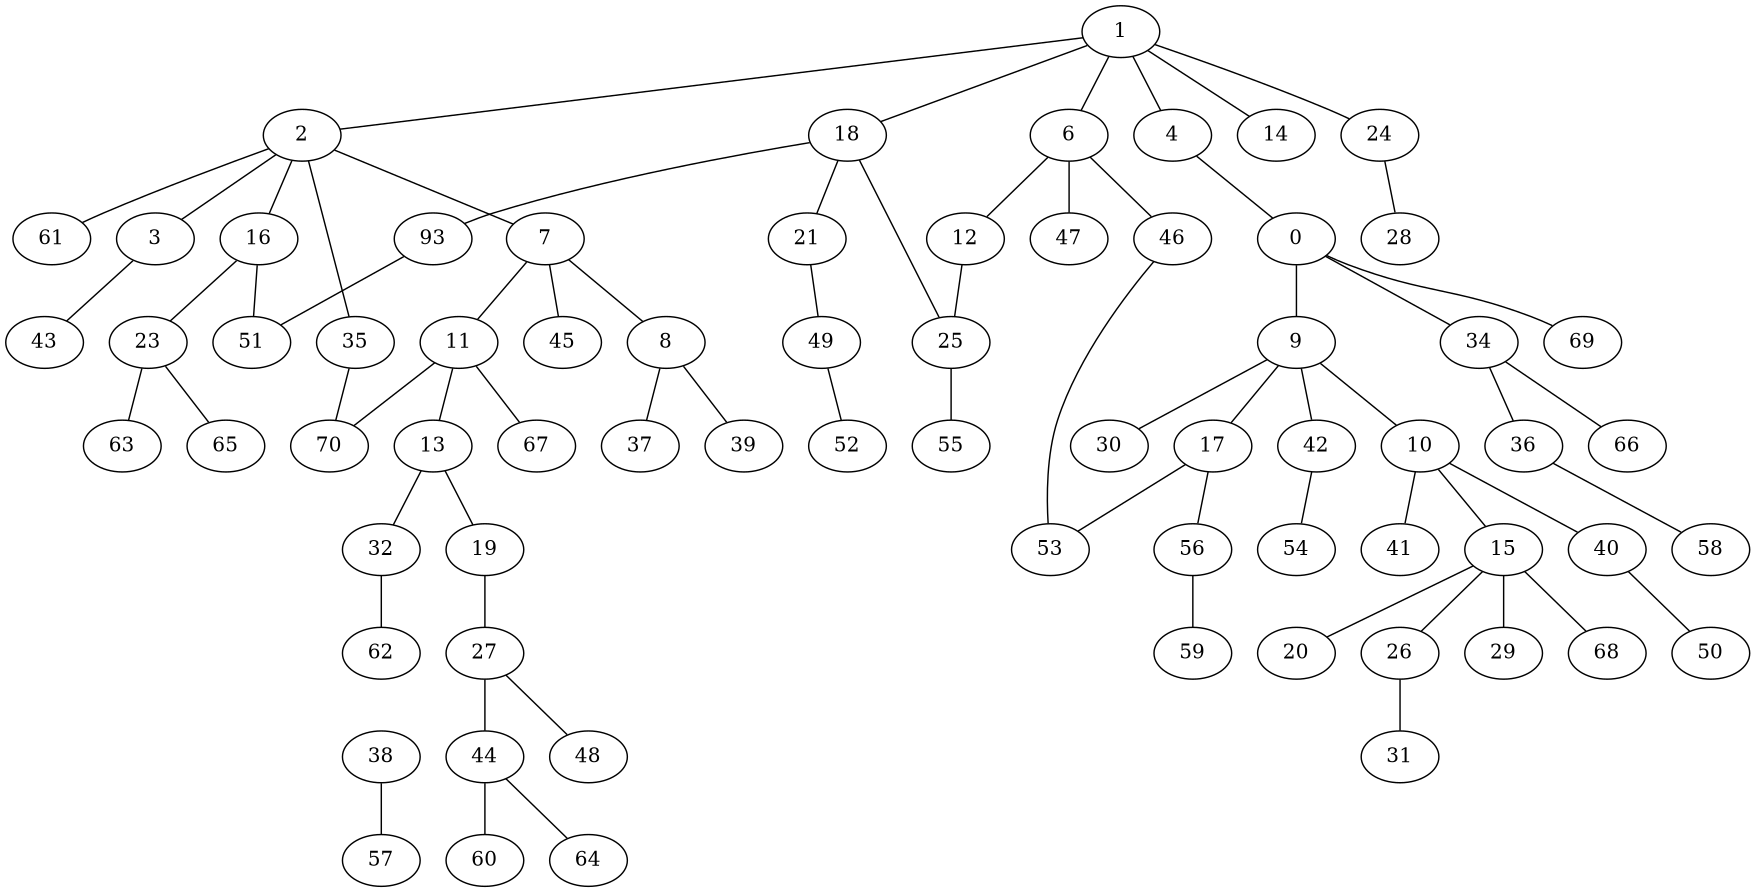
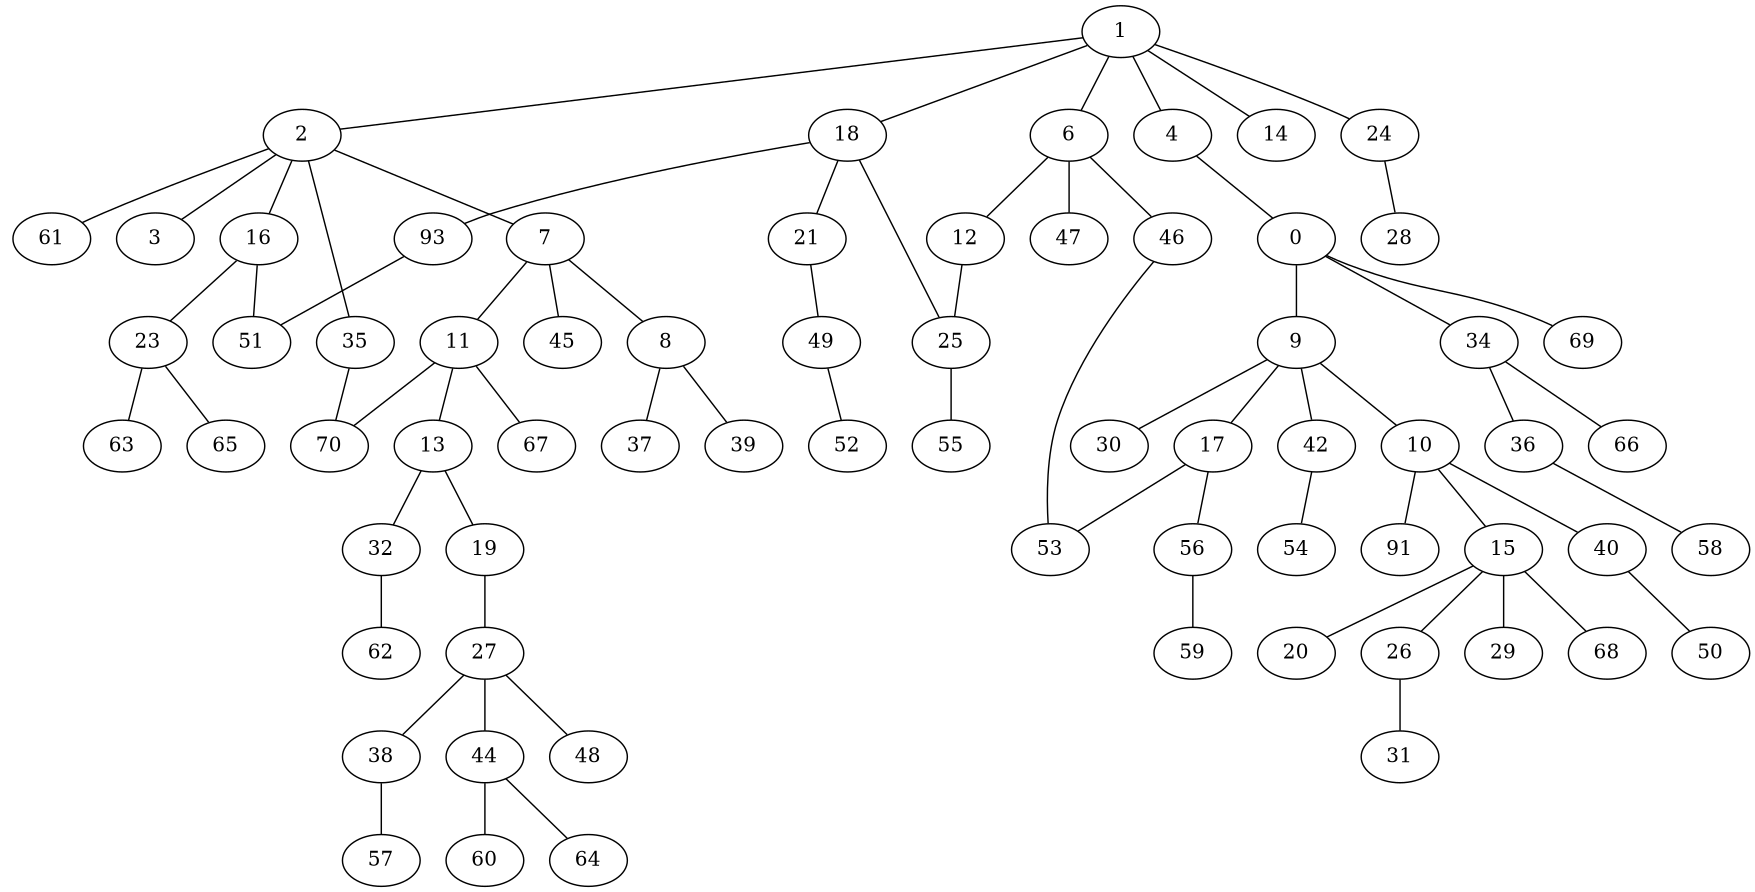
node "43": removed
node "41": label "41" -> "91"
edge "27" -- "38": added
